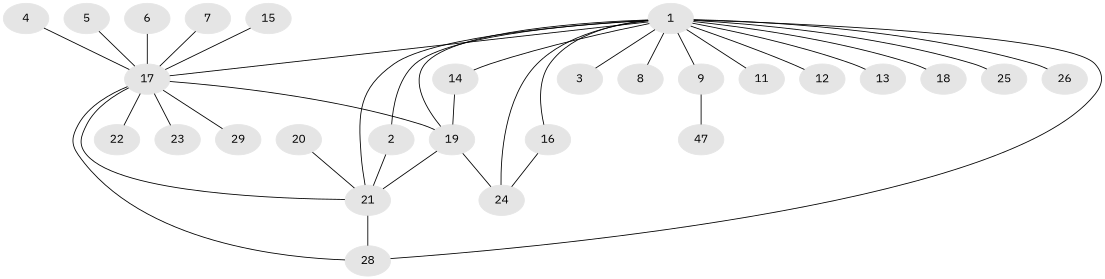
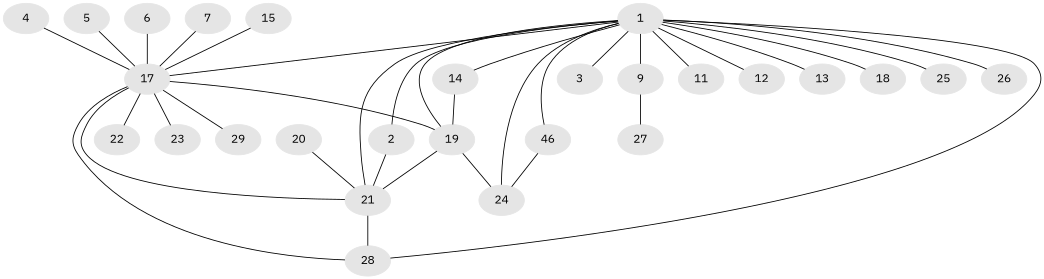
node "8": removed
node "16": label "16" -> "46"
node "47": label "47" -> "27"
